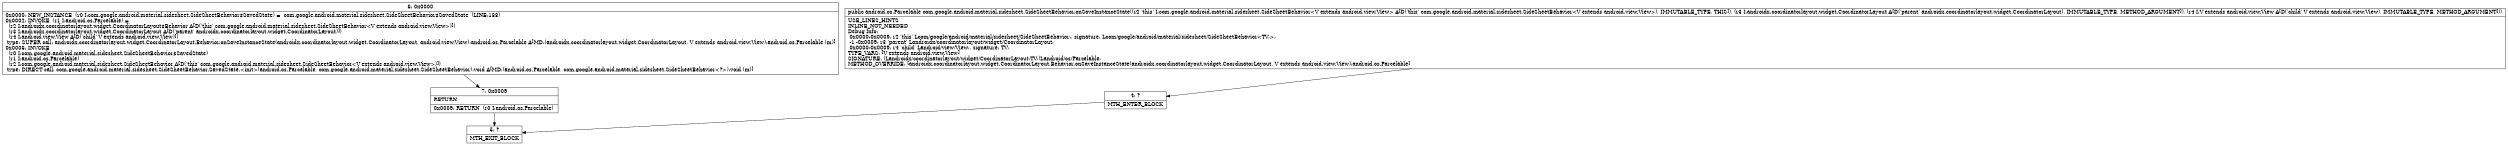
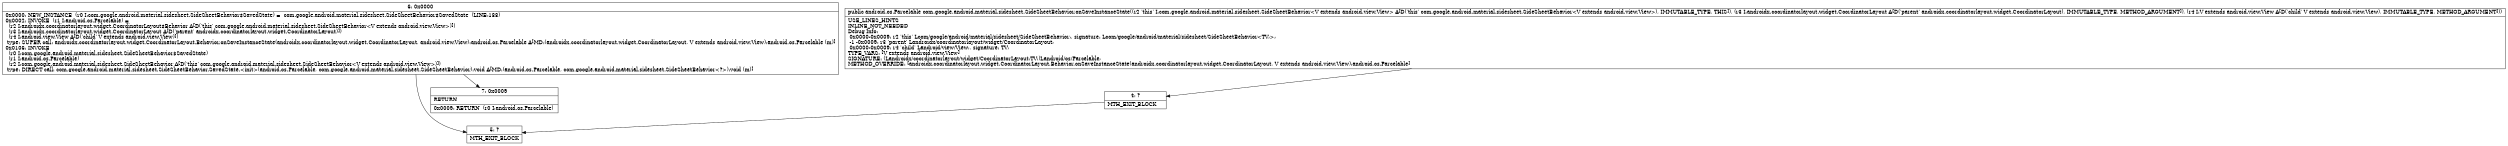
node "6: 0x0000": text "0x0006: INVOKE" -> "0x0106: INVOKE"
node "4: ?": text "MTH_ENTER_BLOCK" -> "MTH_EXIT_BLOCK"
edge "7: 0x0009" -> "5: ?": now "6: 0x0000" -> "5: ?"
